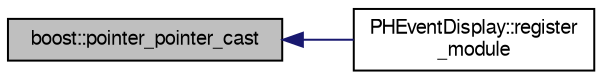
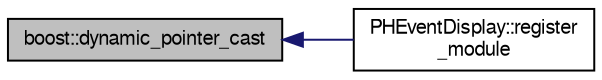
node "boost::pointer_pointer_cast": label "boost::pointer_pointer_cast" -> "boost::dynamic_pointer_cast"
